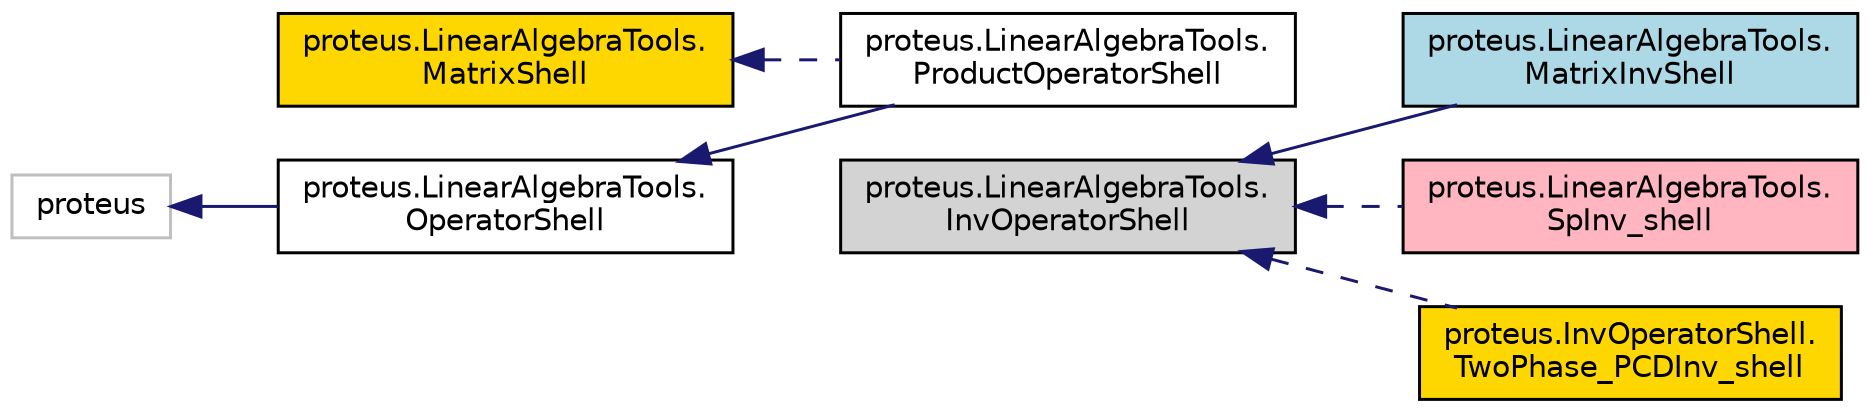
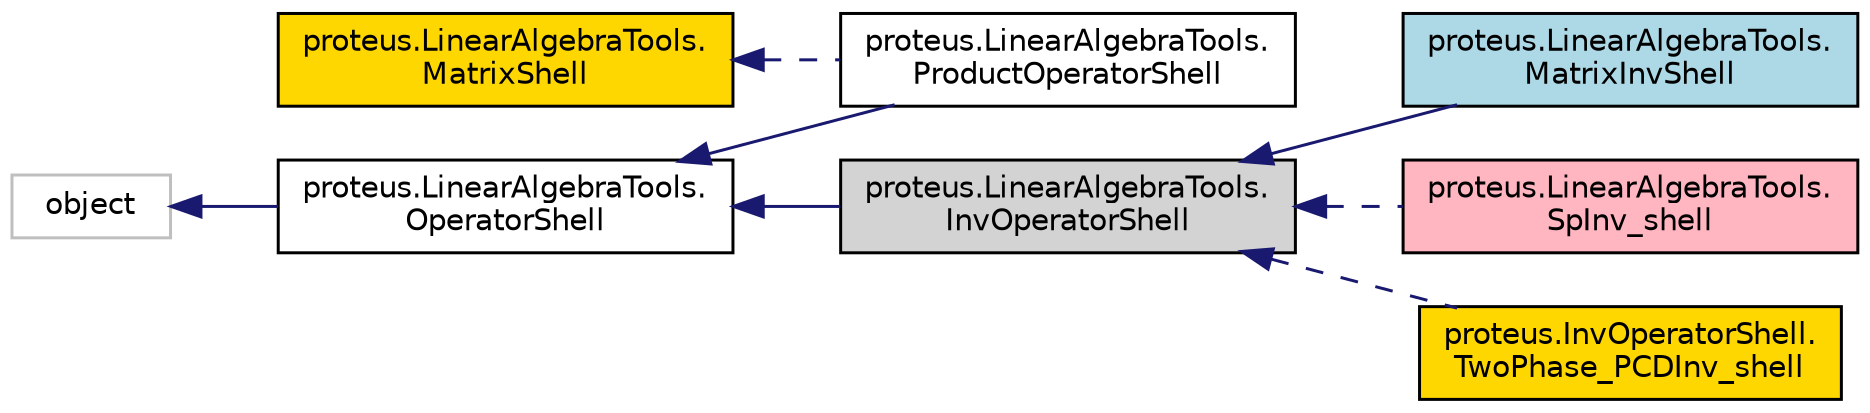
node "proteus": label "proteus" -> "object"
edge "proteus.LinearAlgebraTools. InvOperatorShell" -> "proteus.LinearAlgebraTools. OperatorShell": added
